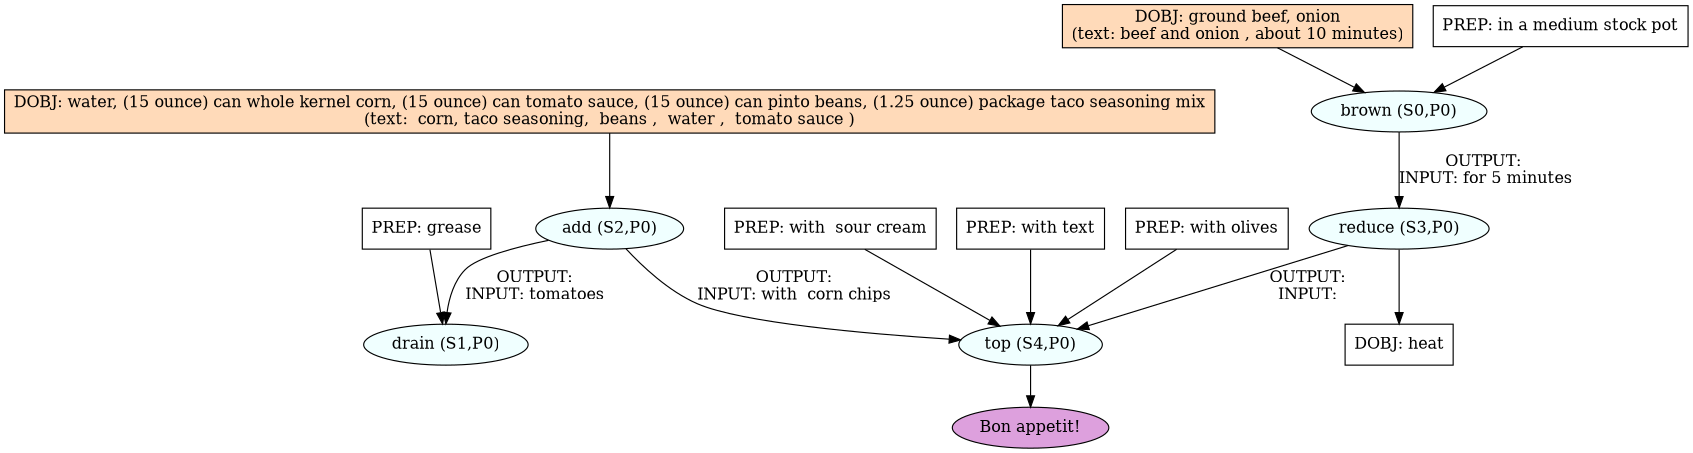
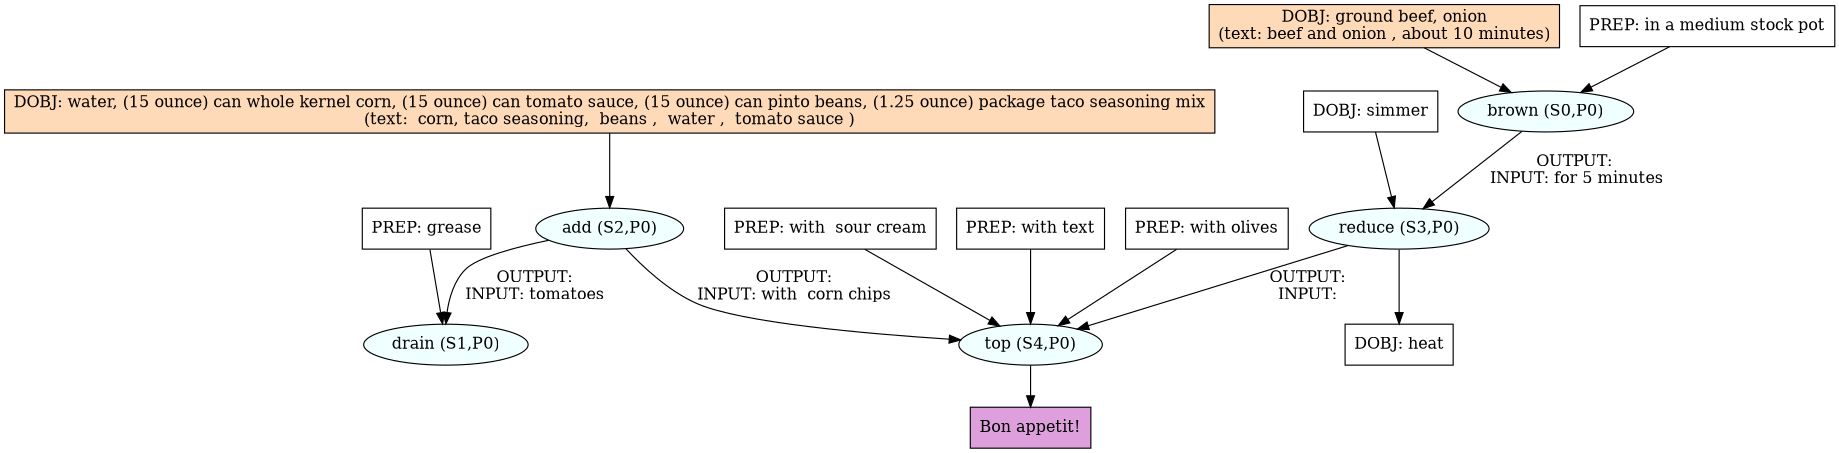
node "DOBJ: simmer": added
node "Bon appetit!": shape ellipse -> box
